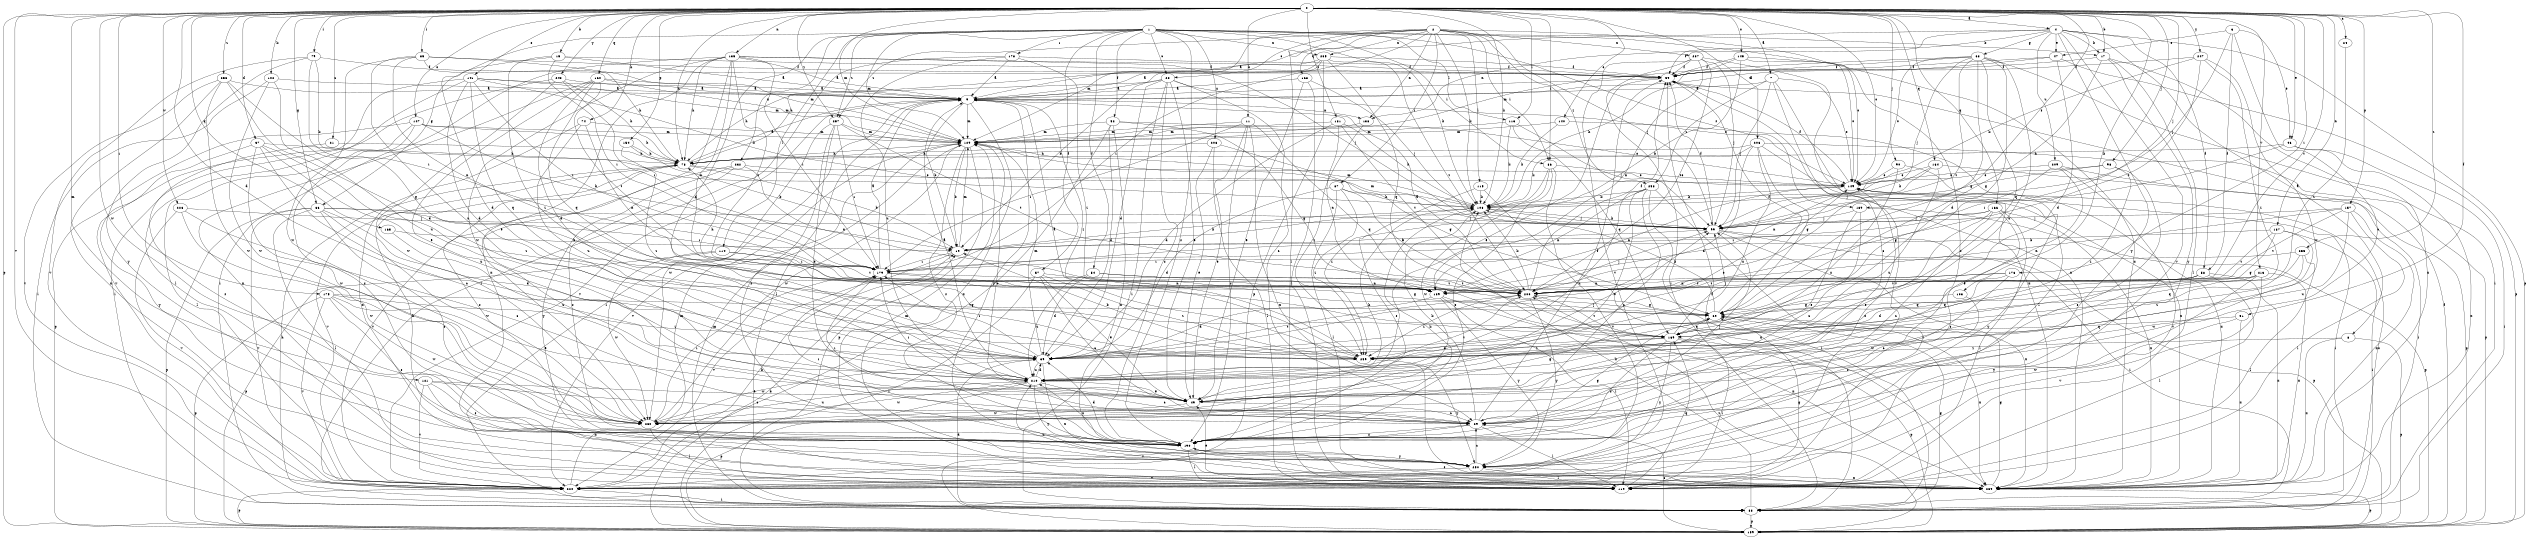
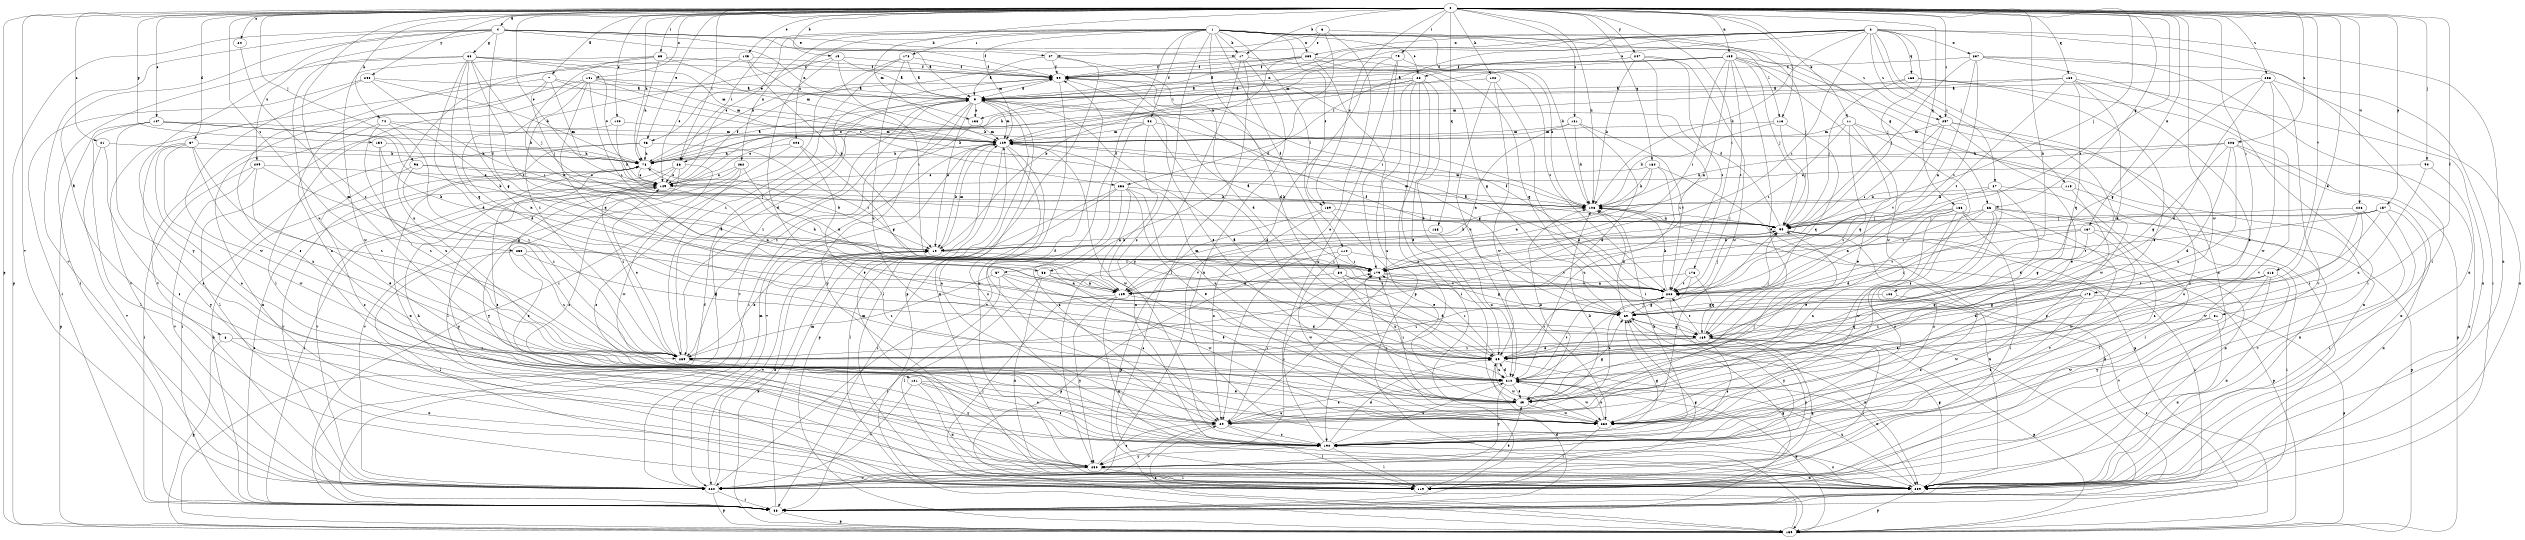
edge "74" -> "259": added, label "z"
edge "175" -> "220": now "21" -> "220"
